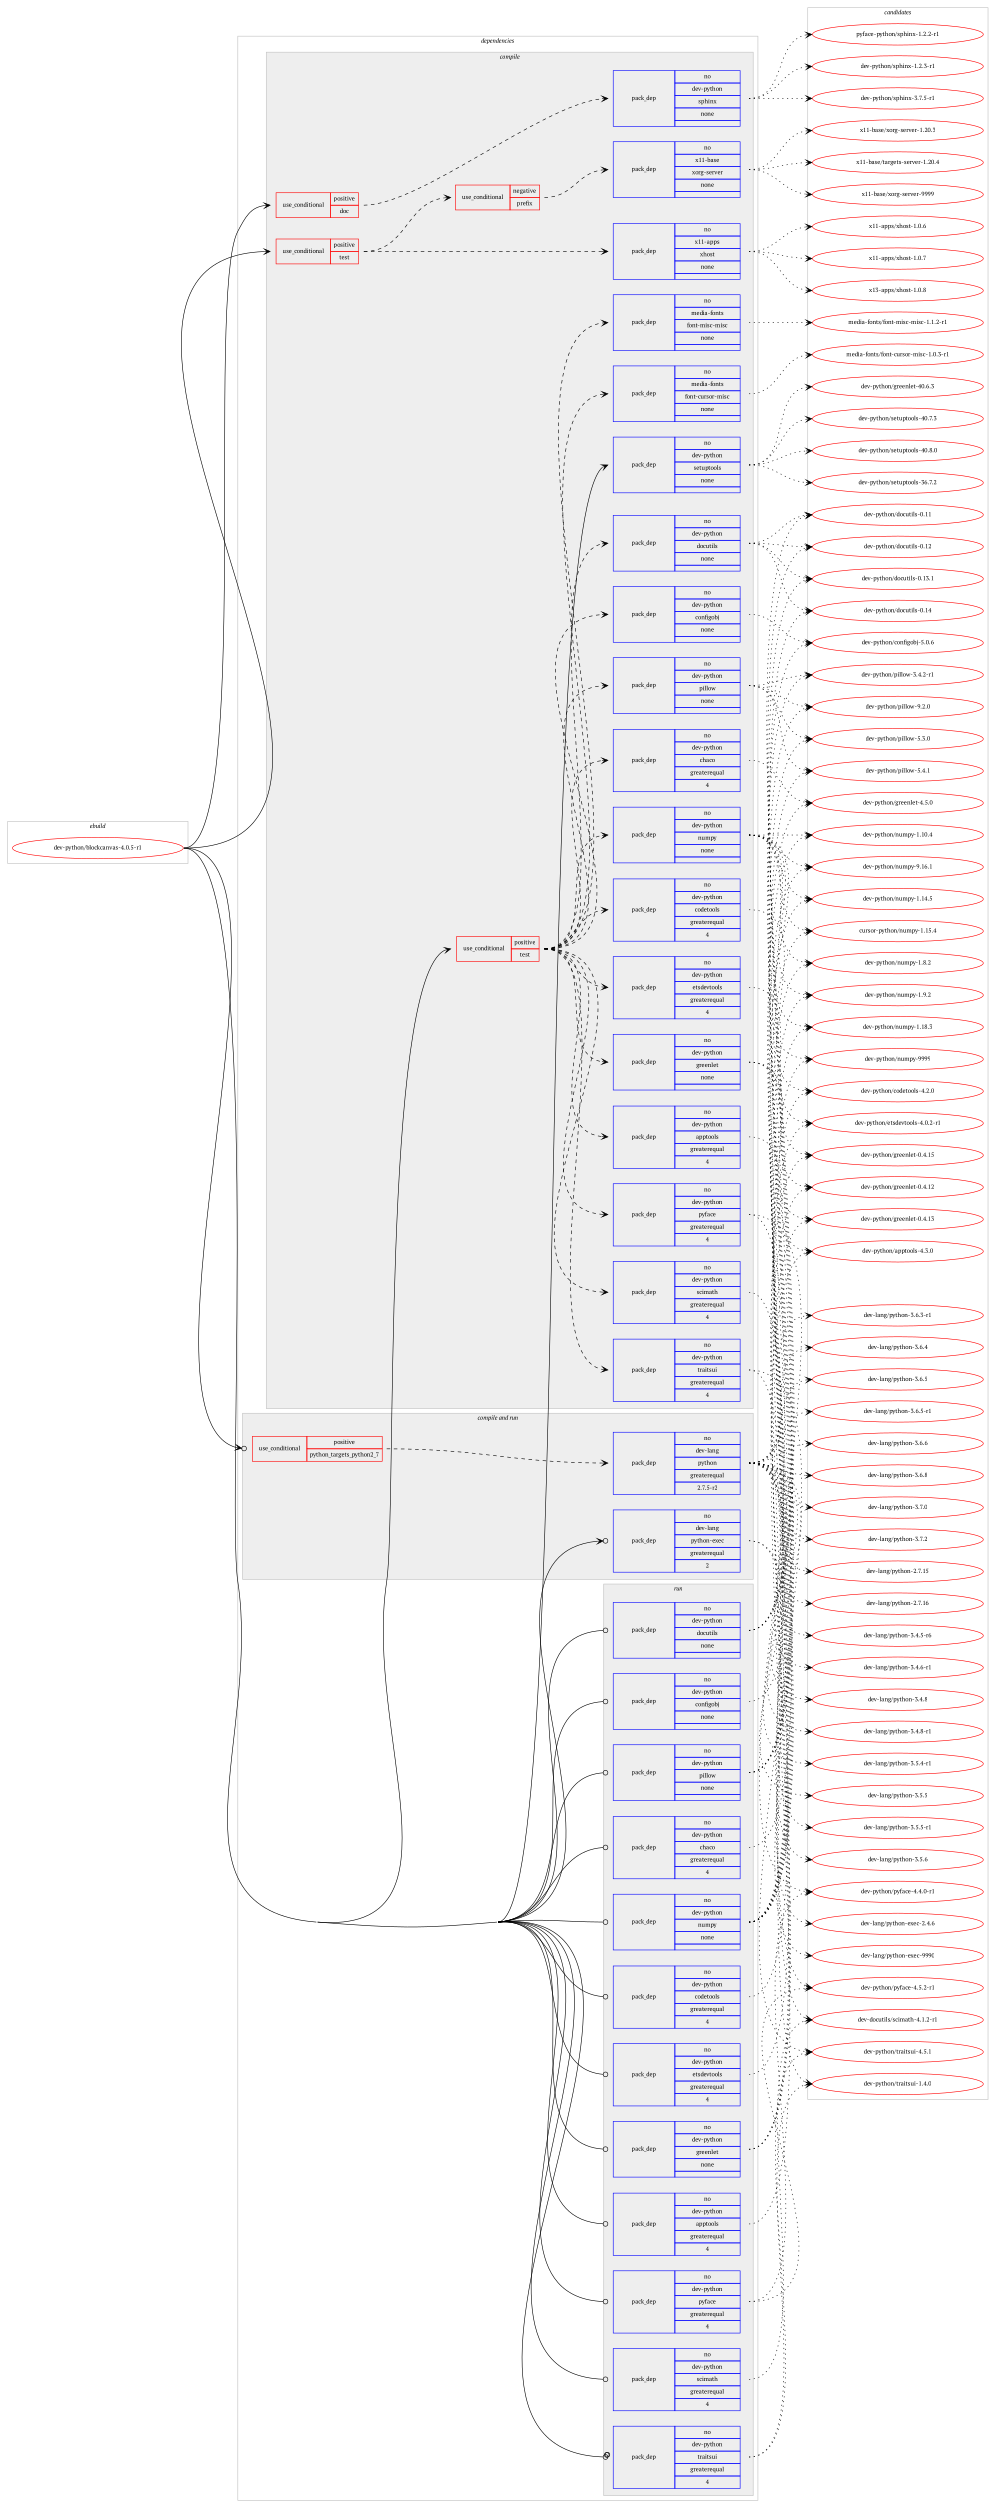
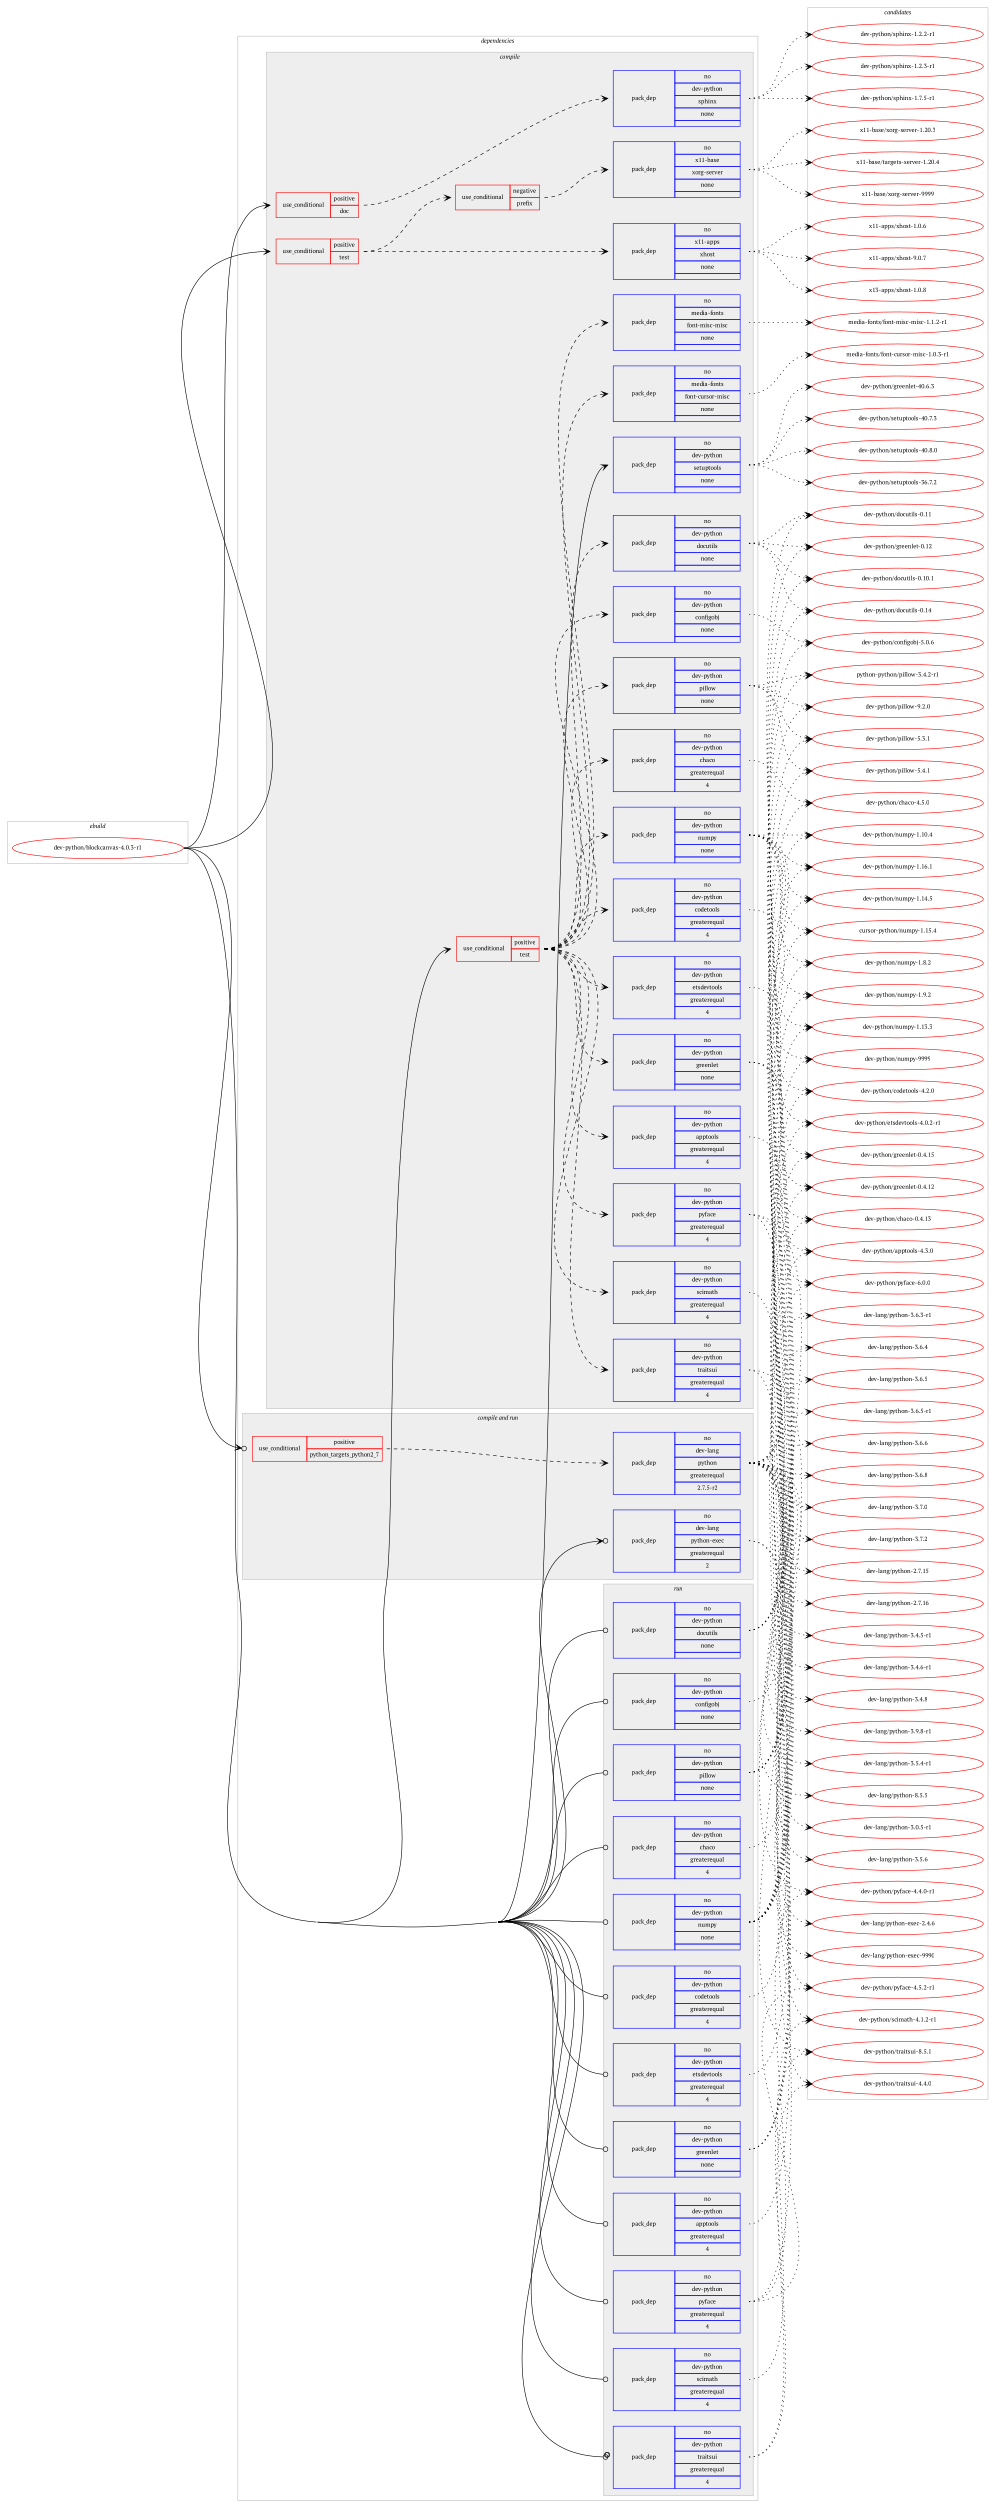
node "pyface-python/sphinx-1.2.2-r1": label "pyface-python/sphinx-1.2.2-r1" -> "dev-python/sphinx-1.2.2-r1"
node "dev-python/sphinx-3.7.5-r1": label "dev-python/sphinx-3.7.5-r1" -> "dev-python/sphinx-1.7.5-r1"
node "x11-apps/xhost-1.0.7": label "x11-apps/xhost-1.0.7" -> "x11-apps/xhost-9.0.7"
node "dev-python/docutils-0.12": label "dev-python/docutils-0.12" -> "dev-python/greenlet-0.12"
node "dev-python/docutils-0.13.1": label "dev-python/docutils-0.13.1" -> "dev-python/docutils-0.10.1"
node "dev-python/pillow-3.4.2-r1": label "dev-python/pillow-3.4.2-r1" -> "python-python/pillow-3.4.2-r1"
node "dev-python/pillow-5.3.0": label "dev-python/pillow-5.3.0" -> "dev-python/pillow-5.3.1"
node "dev-python/greenlet-4.5.0": label "dev-python/greenlet-4.5.0" -> "dev-python/chaco-4.5.0"
node "dev-python/blockcanvas-4.0.5-r1": label "dev-python/blockcanvas-4.0.5-r1" -> "dev-python/blockcanvas-4.0.3-r1"
node "dev-python/numpy-9.16.1": label "dev-python/numpy-9.16.1" -> "dev-python/numpy-1.16.1"
node "dev-python/numpy-1.18.3": label "dev-python/numpy-1.18.3" -> "dev-python/numpy-1.13.3"
node "dev-python/greenlet-0.4.13": label "dev-python/greenlet-0.4.13" -> "dev-python/chaco-0.4.13"
node "dev-python/pyface-6.0.0": added
node "dev-lang/python-3.4.5-r6": label "dev-lang/python-3.4.5-r6" -> "dev-lang/python-3.4.5-r1"
node "dev-lang/python-3.4.8-r1": label "dev-lang/python-3.4.8-r1" -> "dev-lang/python-3.9.8-r1"
node "dev-lang/python-3.5.5": label "dev-lang/python-3.5.5" -> "dev-lang/python-8.5.5"
node "dev-lang/python-3.5.5-r1": label "dev-lang/python-3.5.5-r1" -> "dev-lang/python-3.0.5-r1"
node "dev-docutils/scimath-4.1.2-r1": label "dev-docutils/scimath-4.1.2-r1" -> "dev-python/scimath-4.1.2-r1"
node "dev-python/traitsui-4.5.1": label "dev-python/traitsui-4.5.1" -> "dev-python/traitsui-8.5.1"
node "dev-python/traitsui-1.4.0": label "dev-python/traitsui-1.4.0" -> "dev-python/traitsui-4.4.0"
